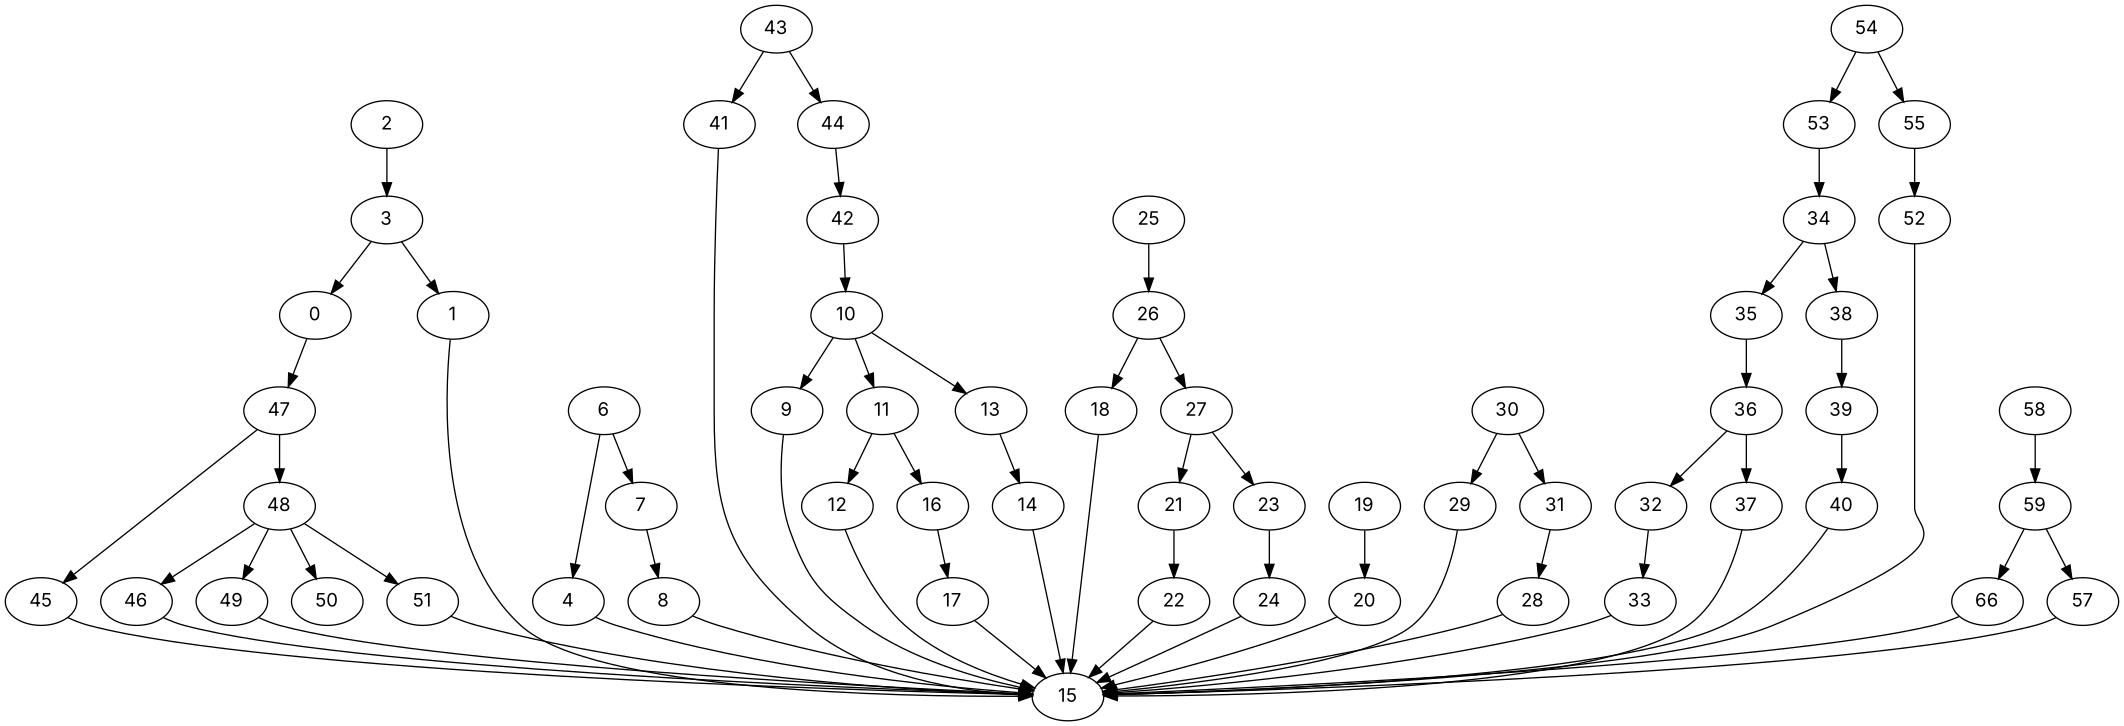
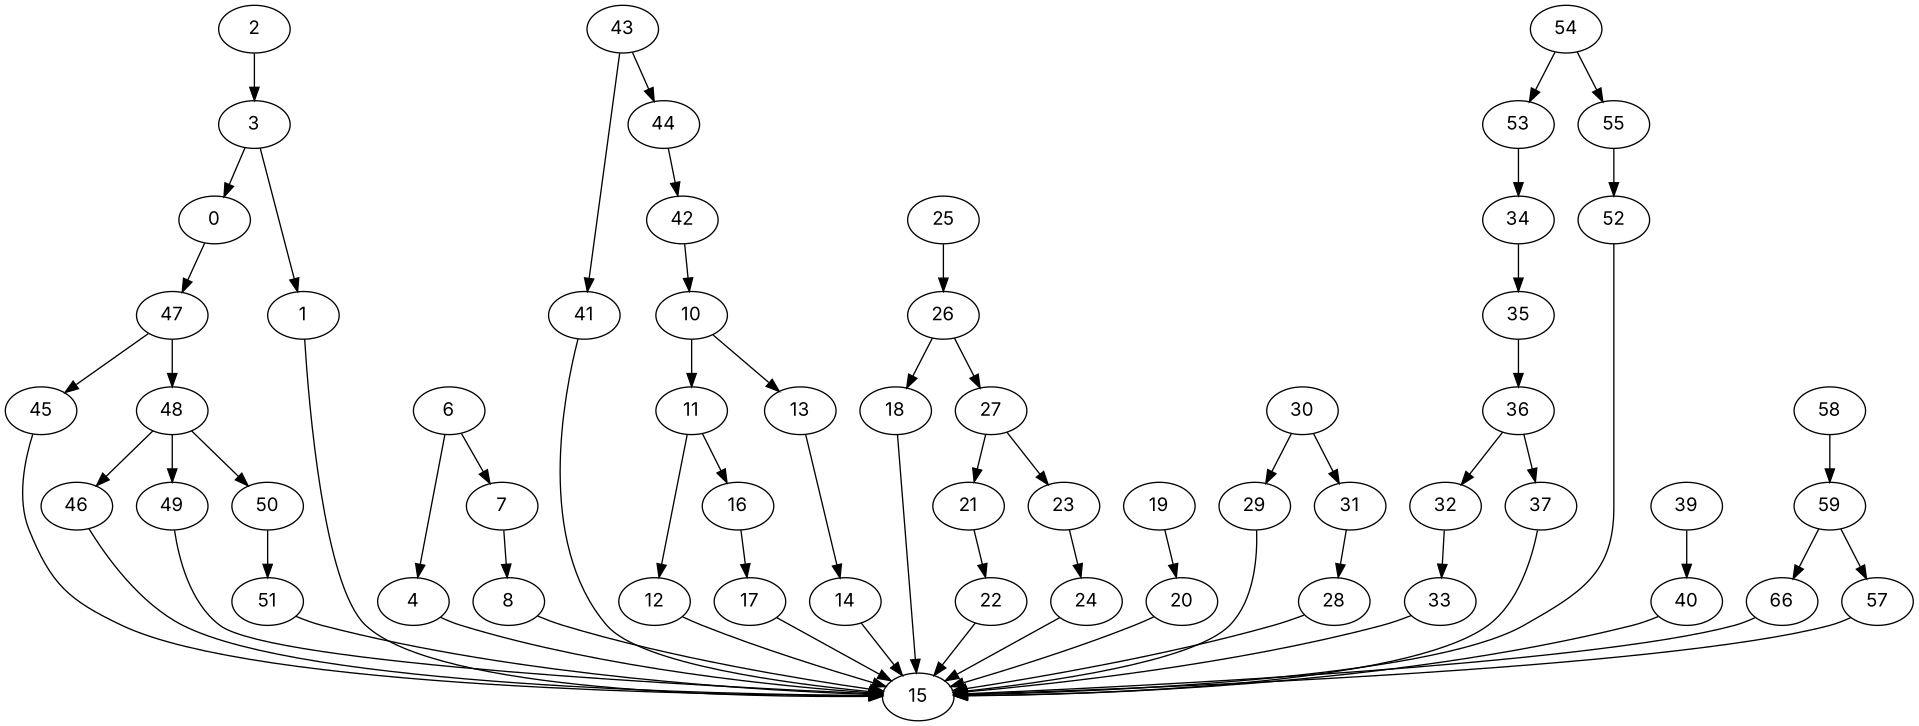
node "38": removed
node "9": removed
edge "48" -> "51": now "50" -> "51"
